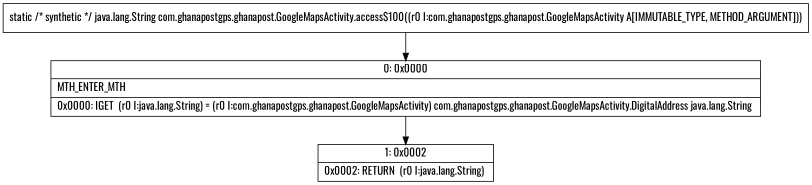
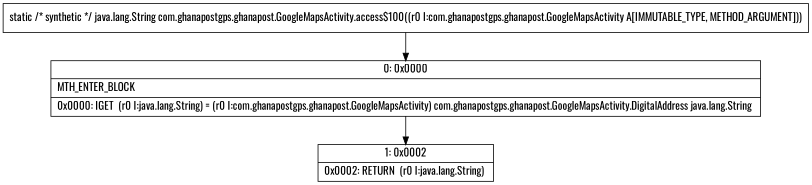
node "0: 0x0000": text "MTH_ENTER_MTH" -> "MTH_ENTER_BLOCK"
